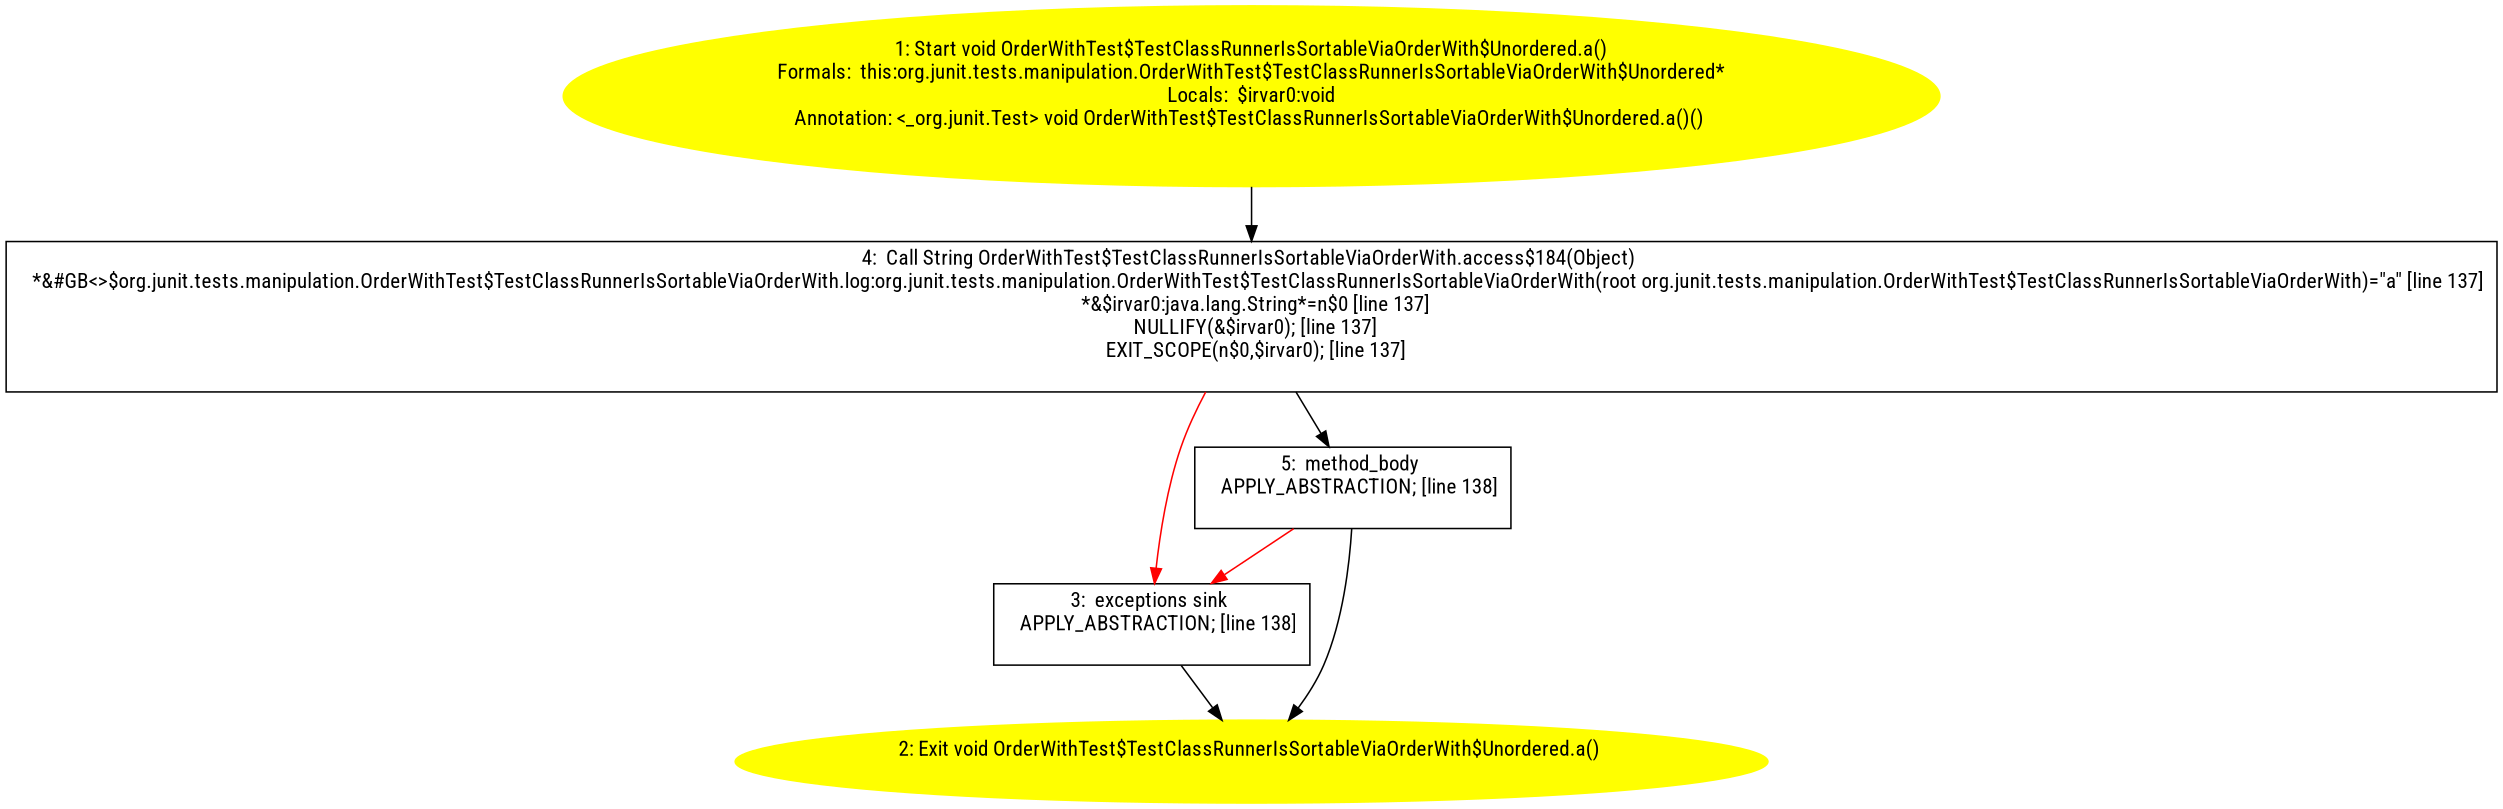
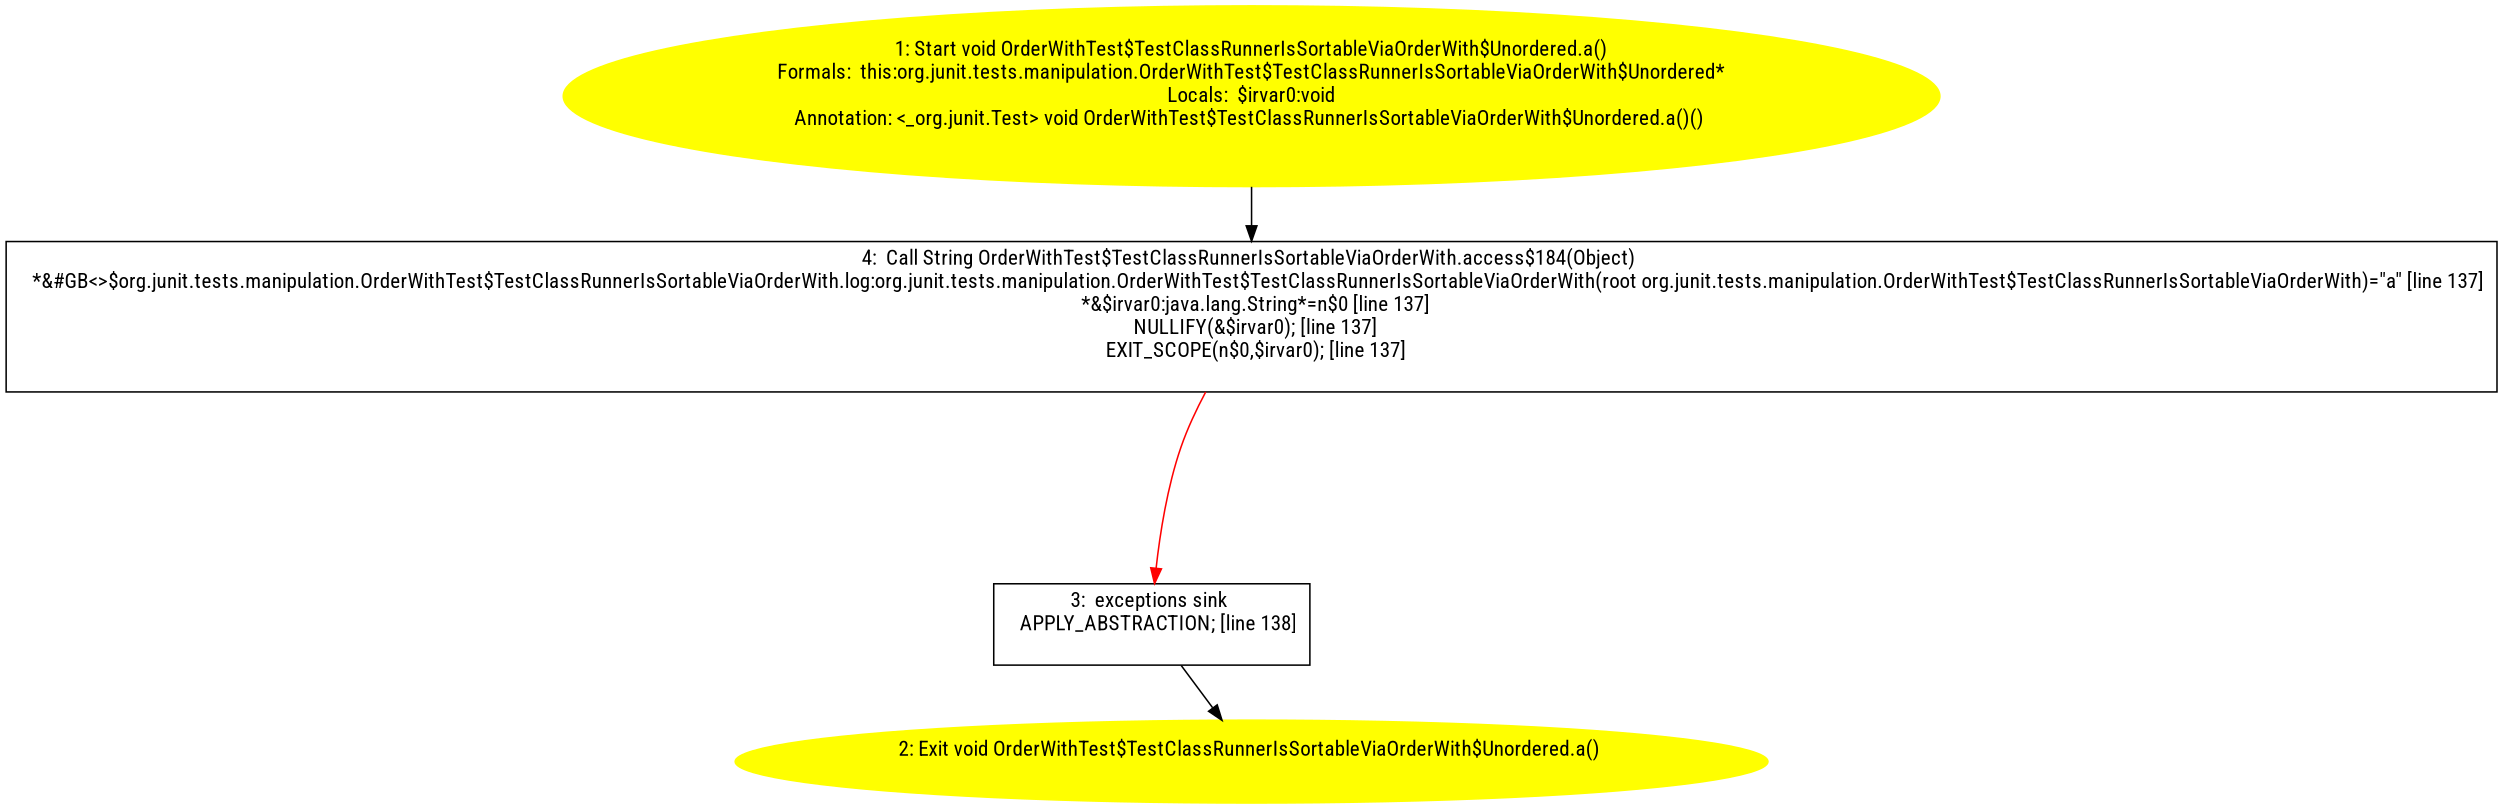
node "5:  method_body APPLY_ABSTRACTION; [line 138]": removed
